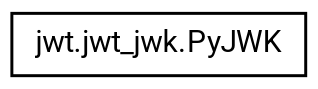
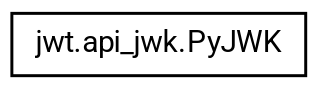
node "jwt.jwt_jwk.PyJWK": label "jwt.jwt_jwk.PyJWK" -> "jwt.api_jwk.PyJWK"
